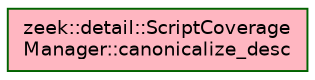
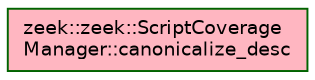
node "zeek::detail::ScriptCoverage Manager::canonicalize_desc": label "zeek::detail::ScriptCoverage Manager::canonicalize_desc" -> "zeek::zeek::ScriptCoverage Manager::canonicalize_desc"
